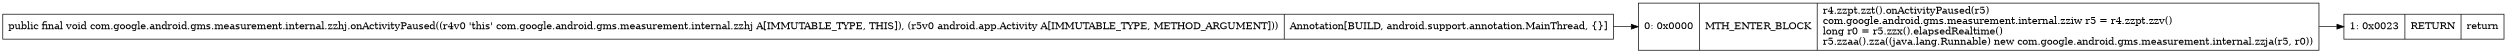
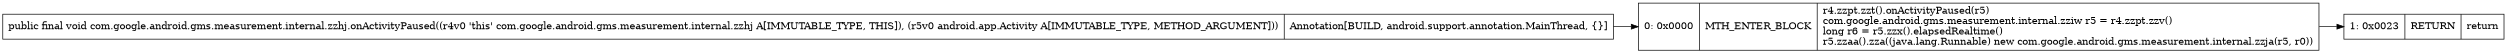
node "0: 0x0000": text "long r0 = r5.zzx().elapsedRealtime()" -> "long r6 = r5.zzx().elapsedRealtime()"
